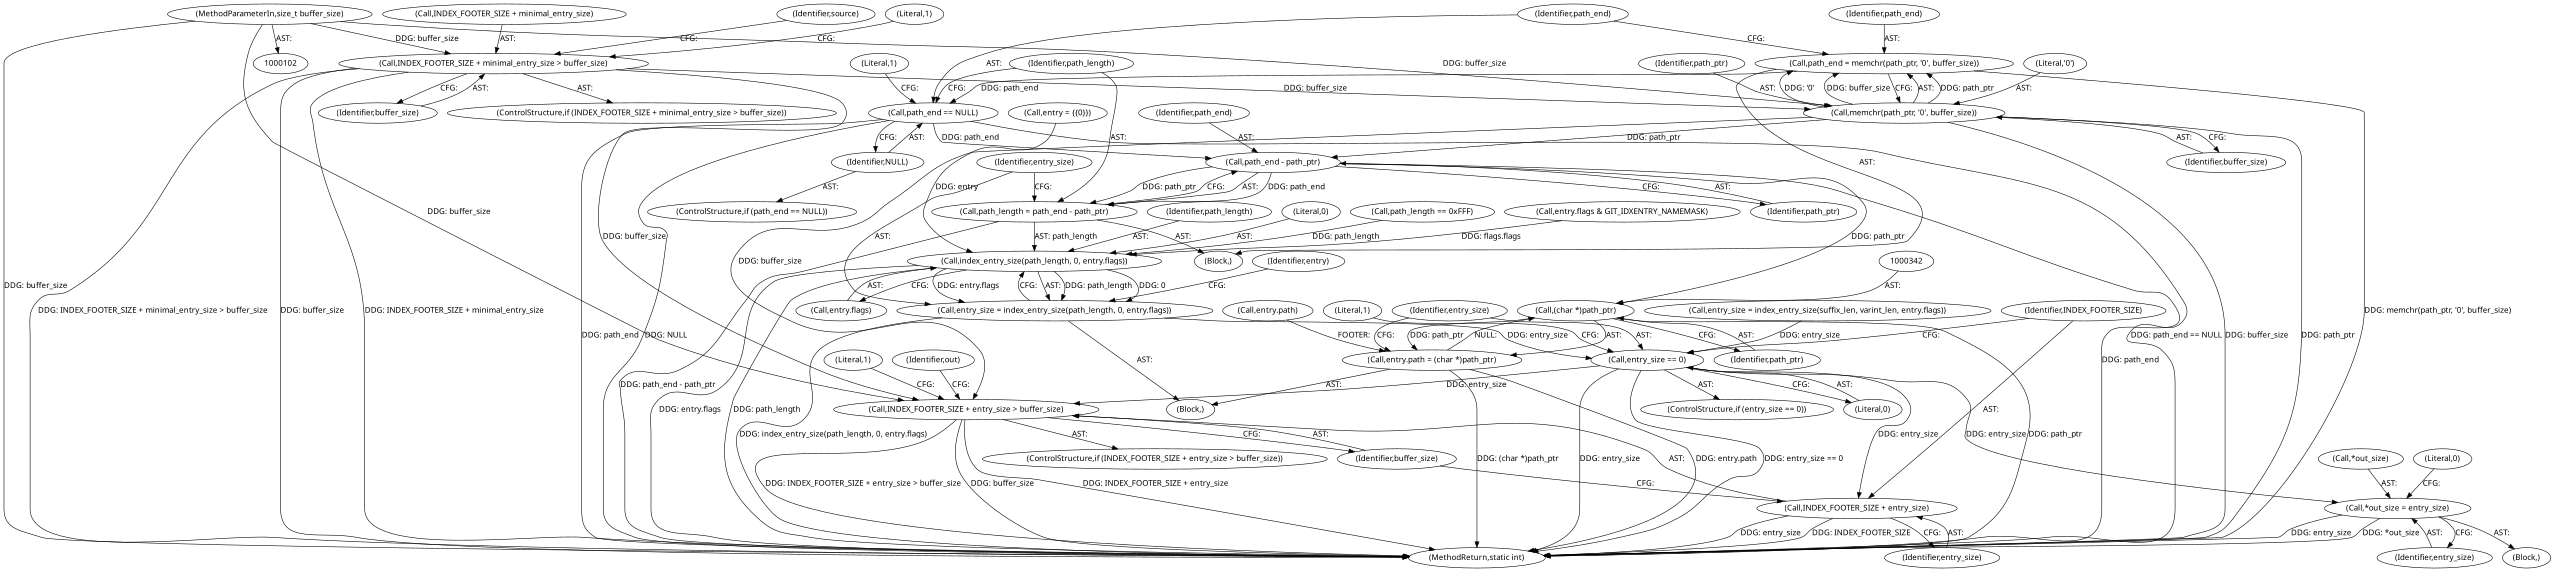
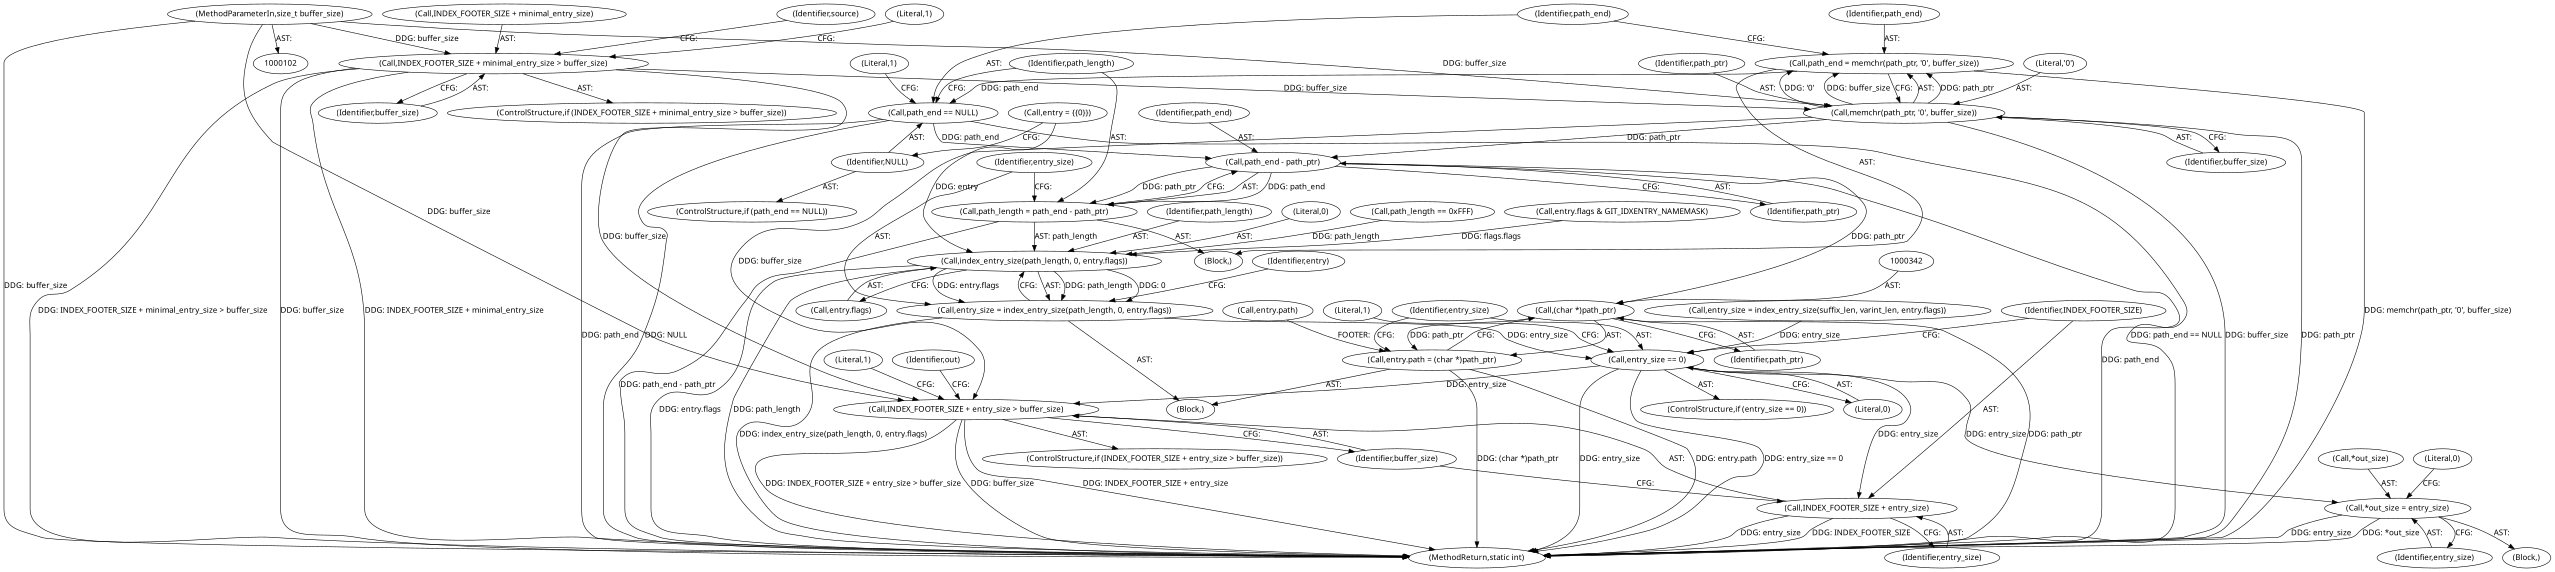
edge "(Call,path_end == NULL)" -> "(Identifier,NULL)": now "(Call,entry = {{0}})" -> "(Identifier,NULL)"
edge "(Call,entry.path = (char *)path_ptr)" -> "(Call,(char *)path_ptr)": label "NULL: " -> "CFG: "
